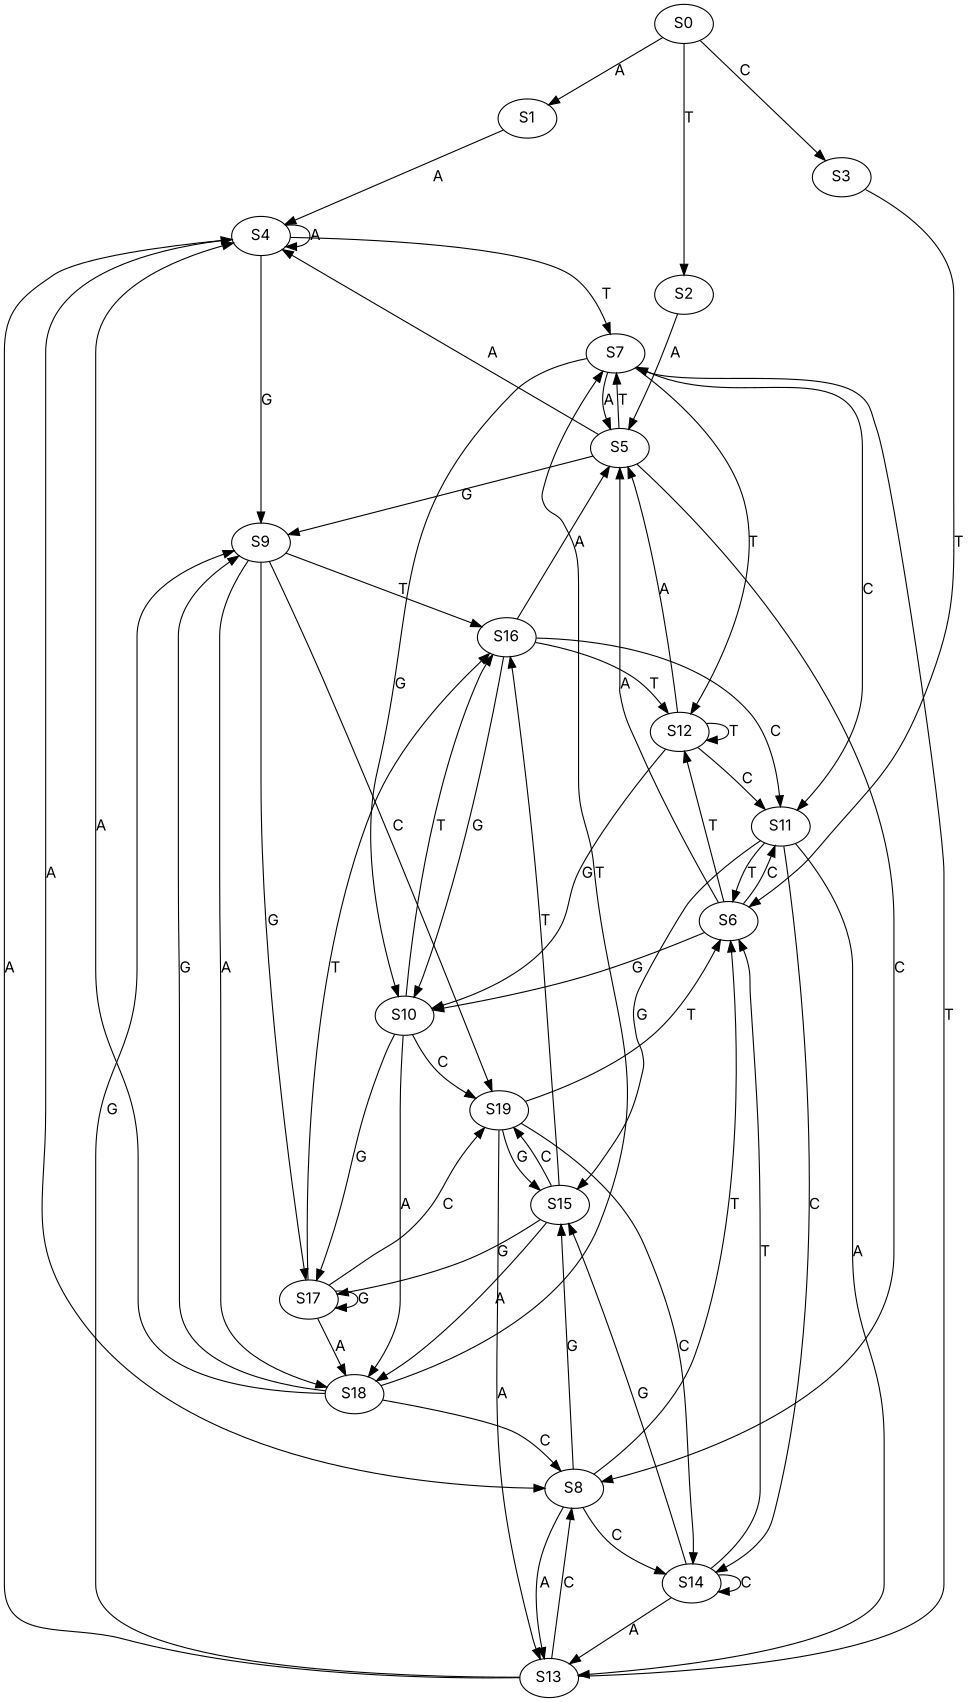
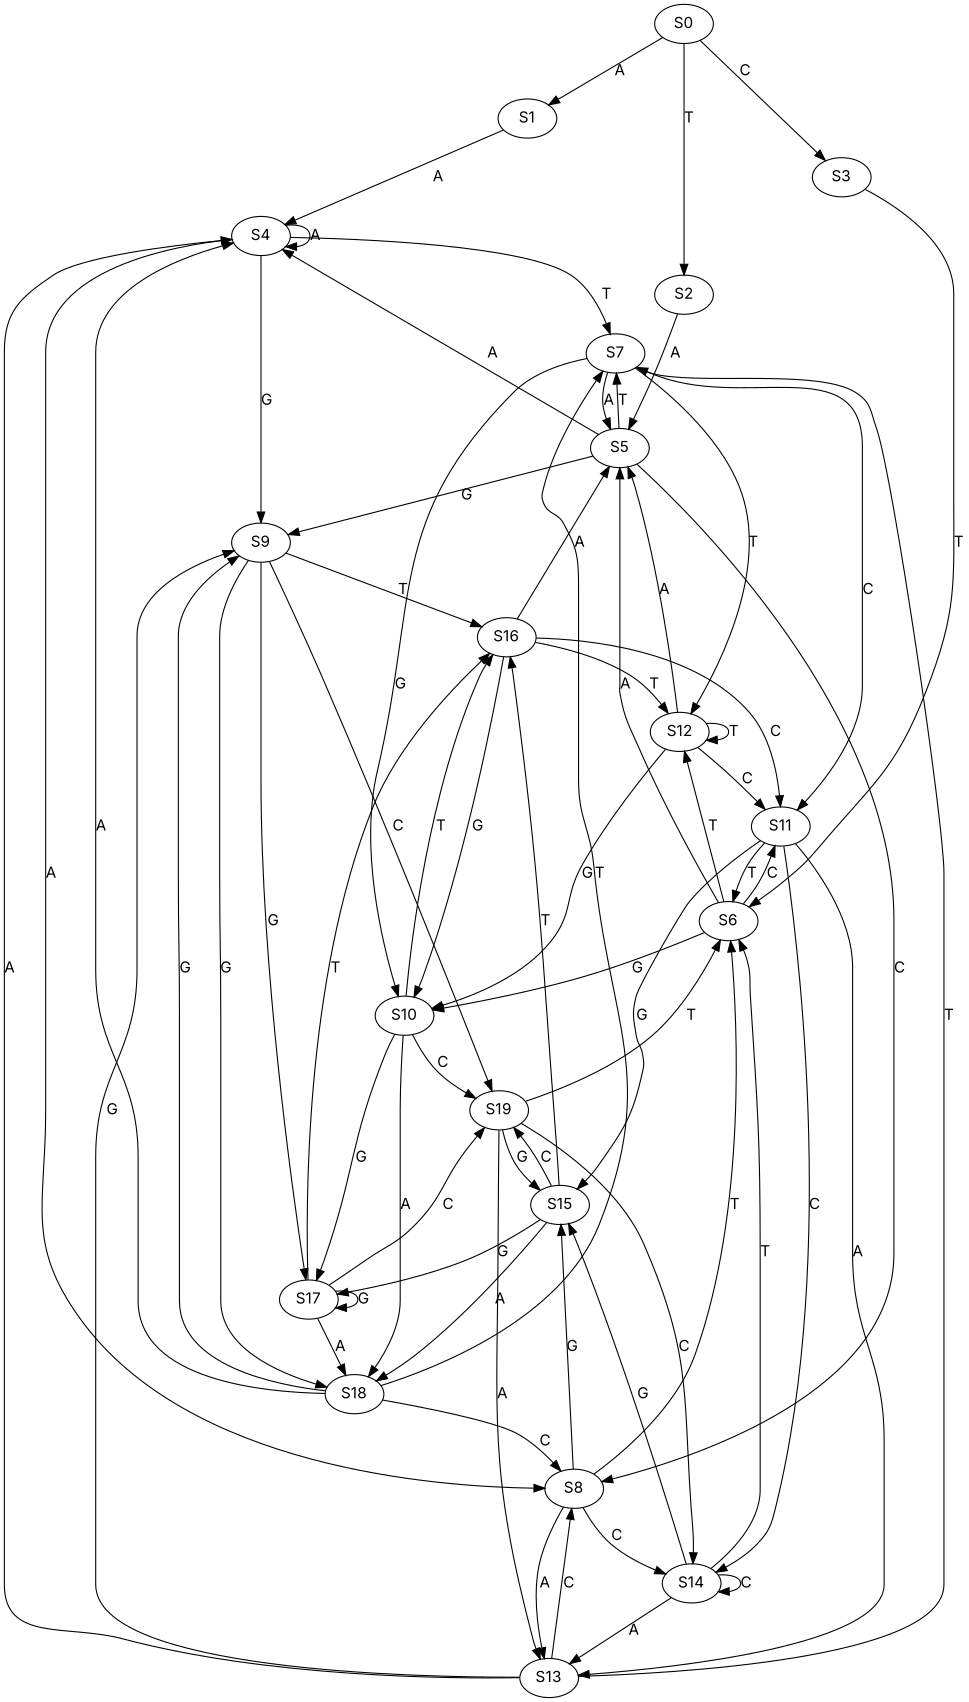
edge "S9" -> "S18": label "A" -> "G"
